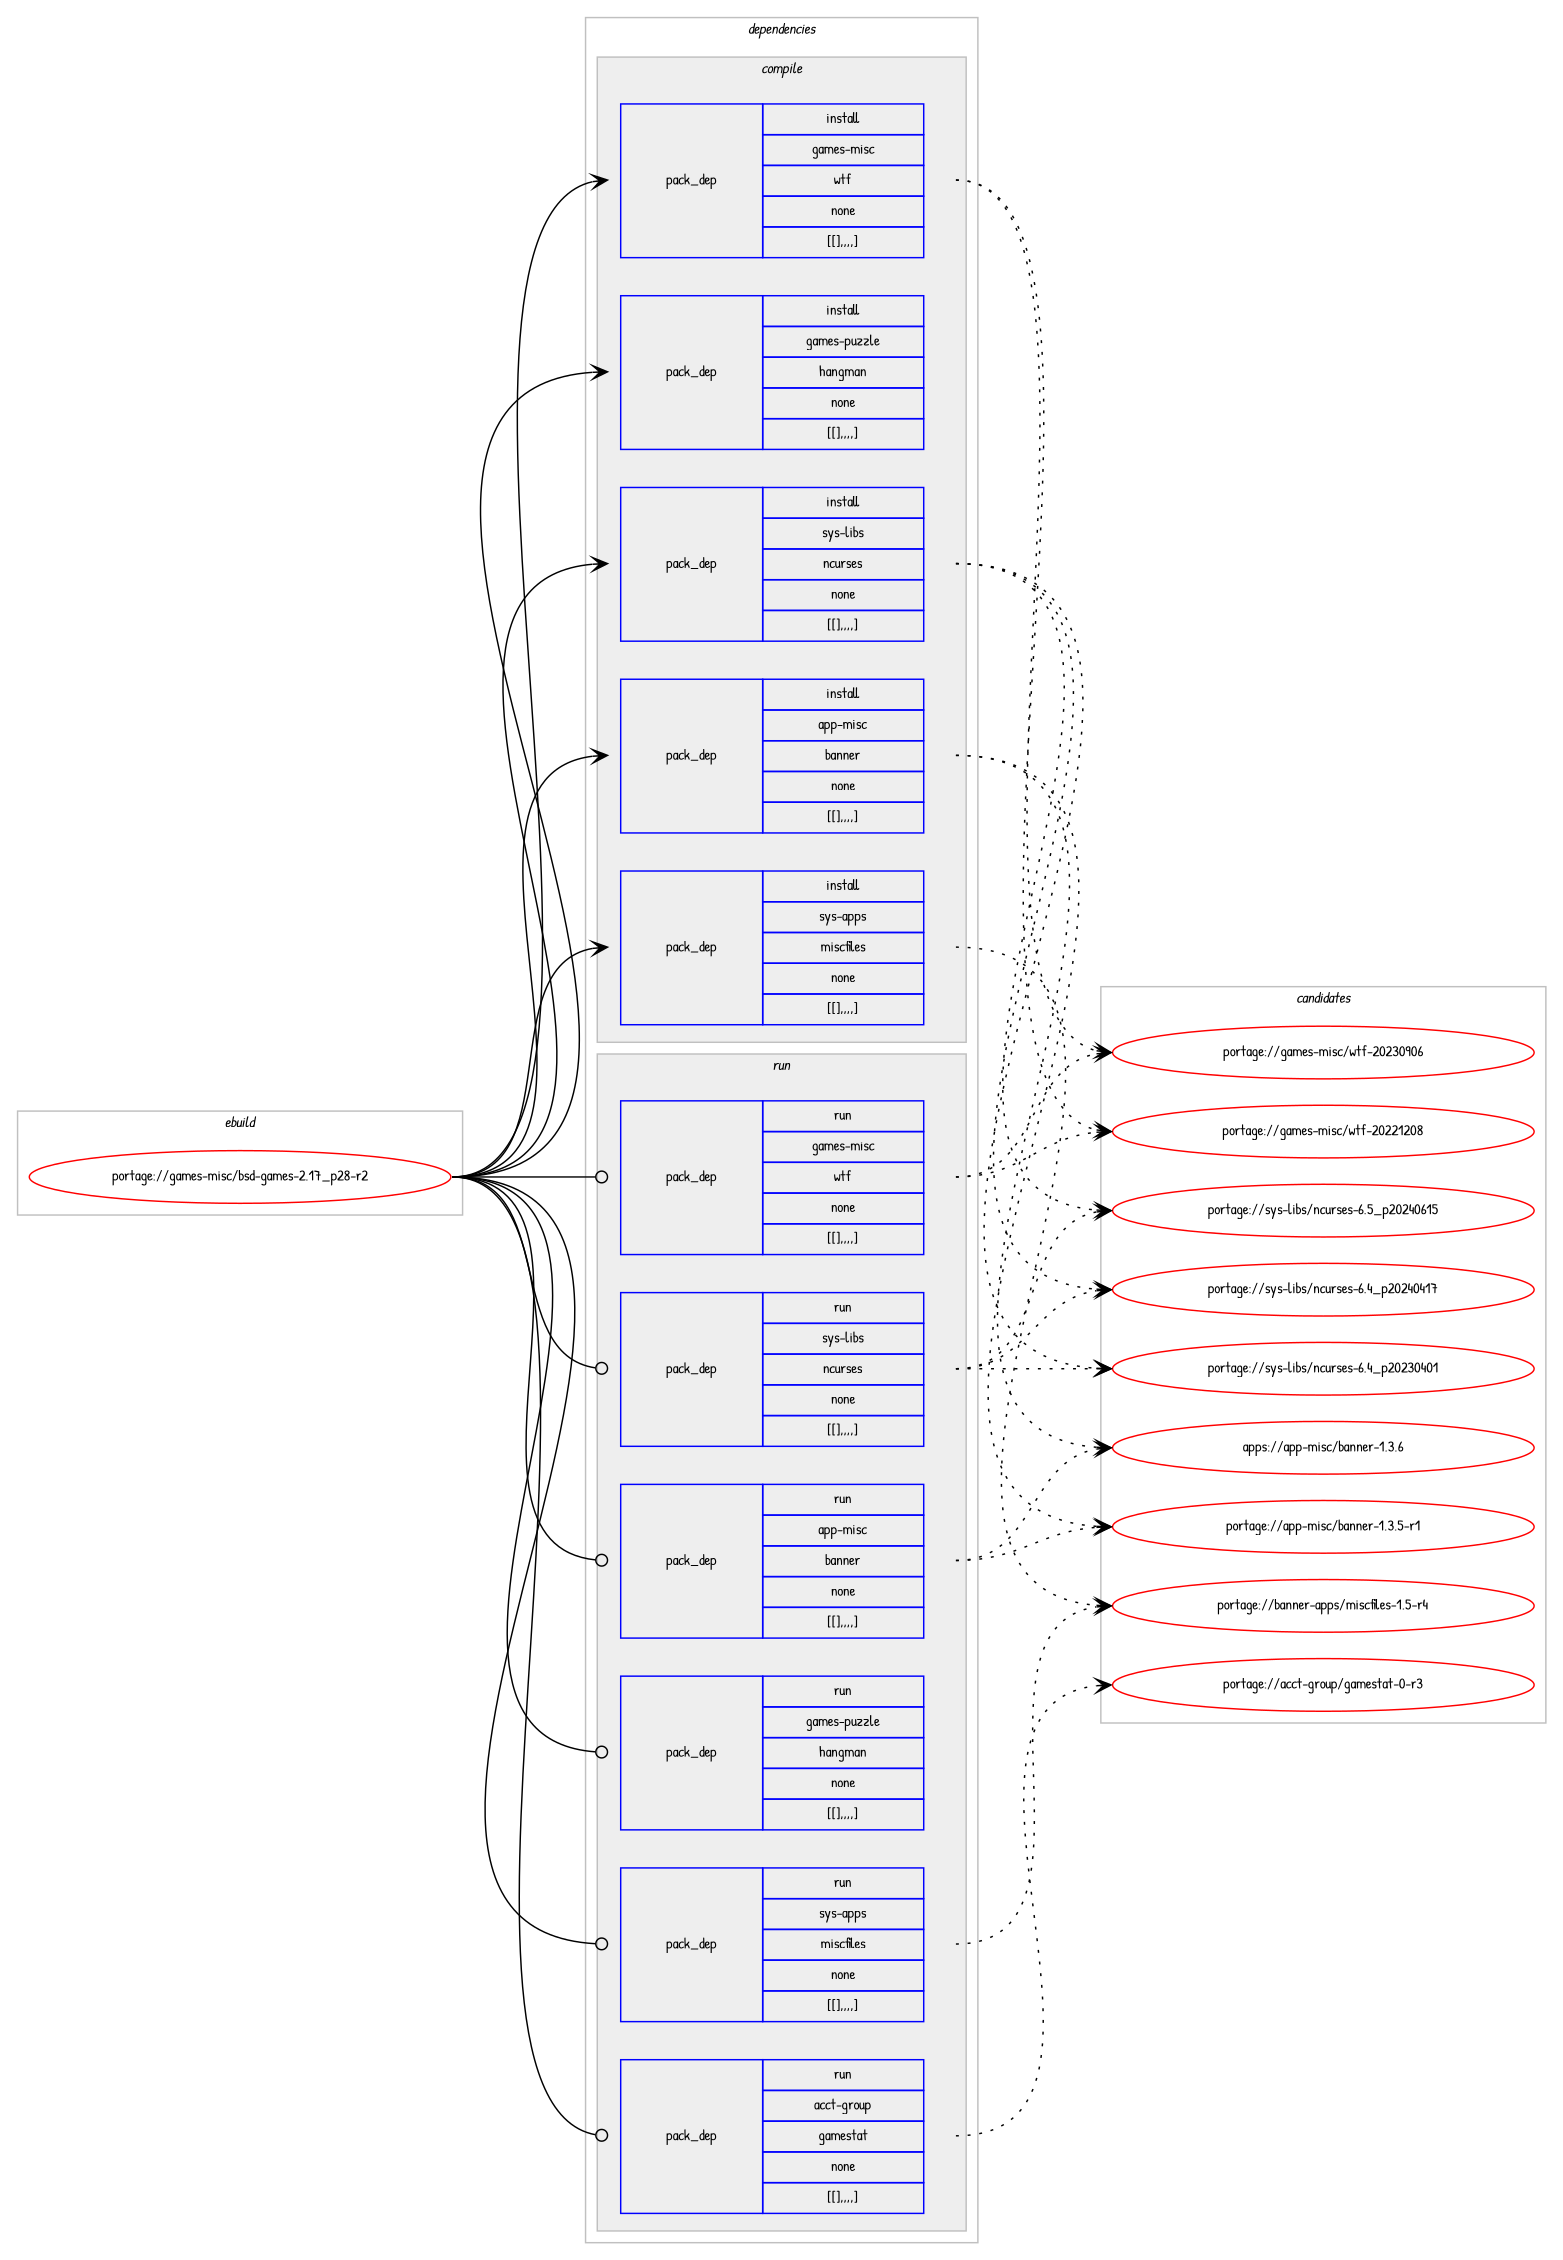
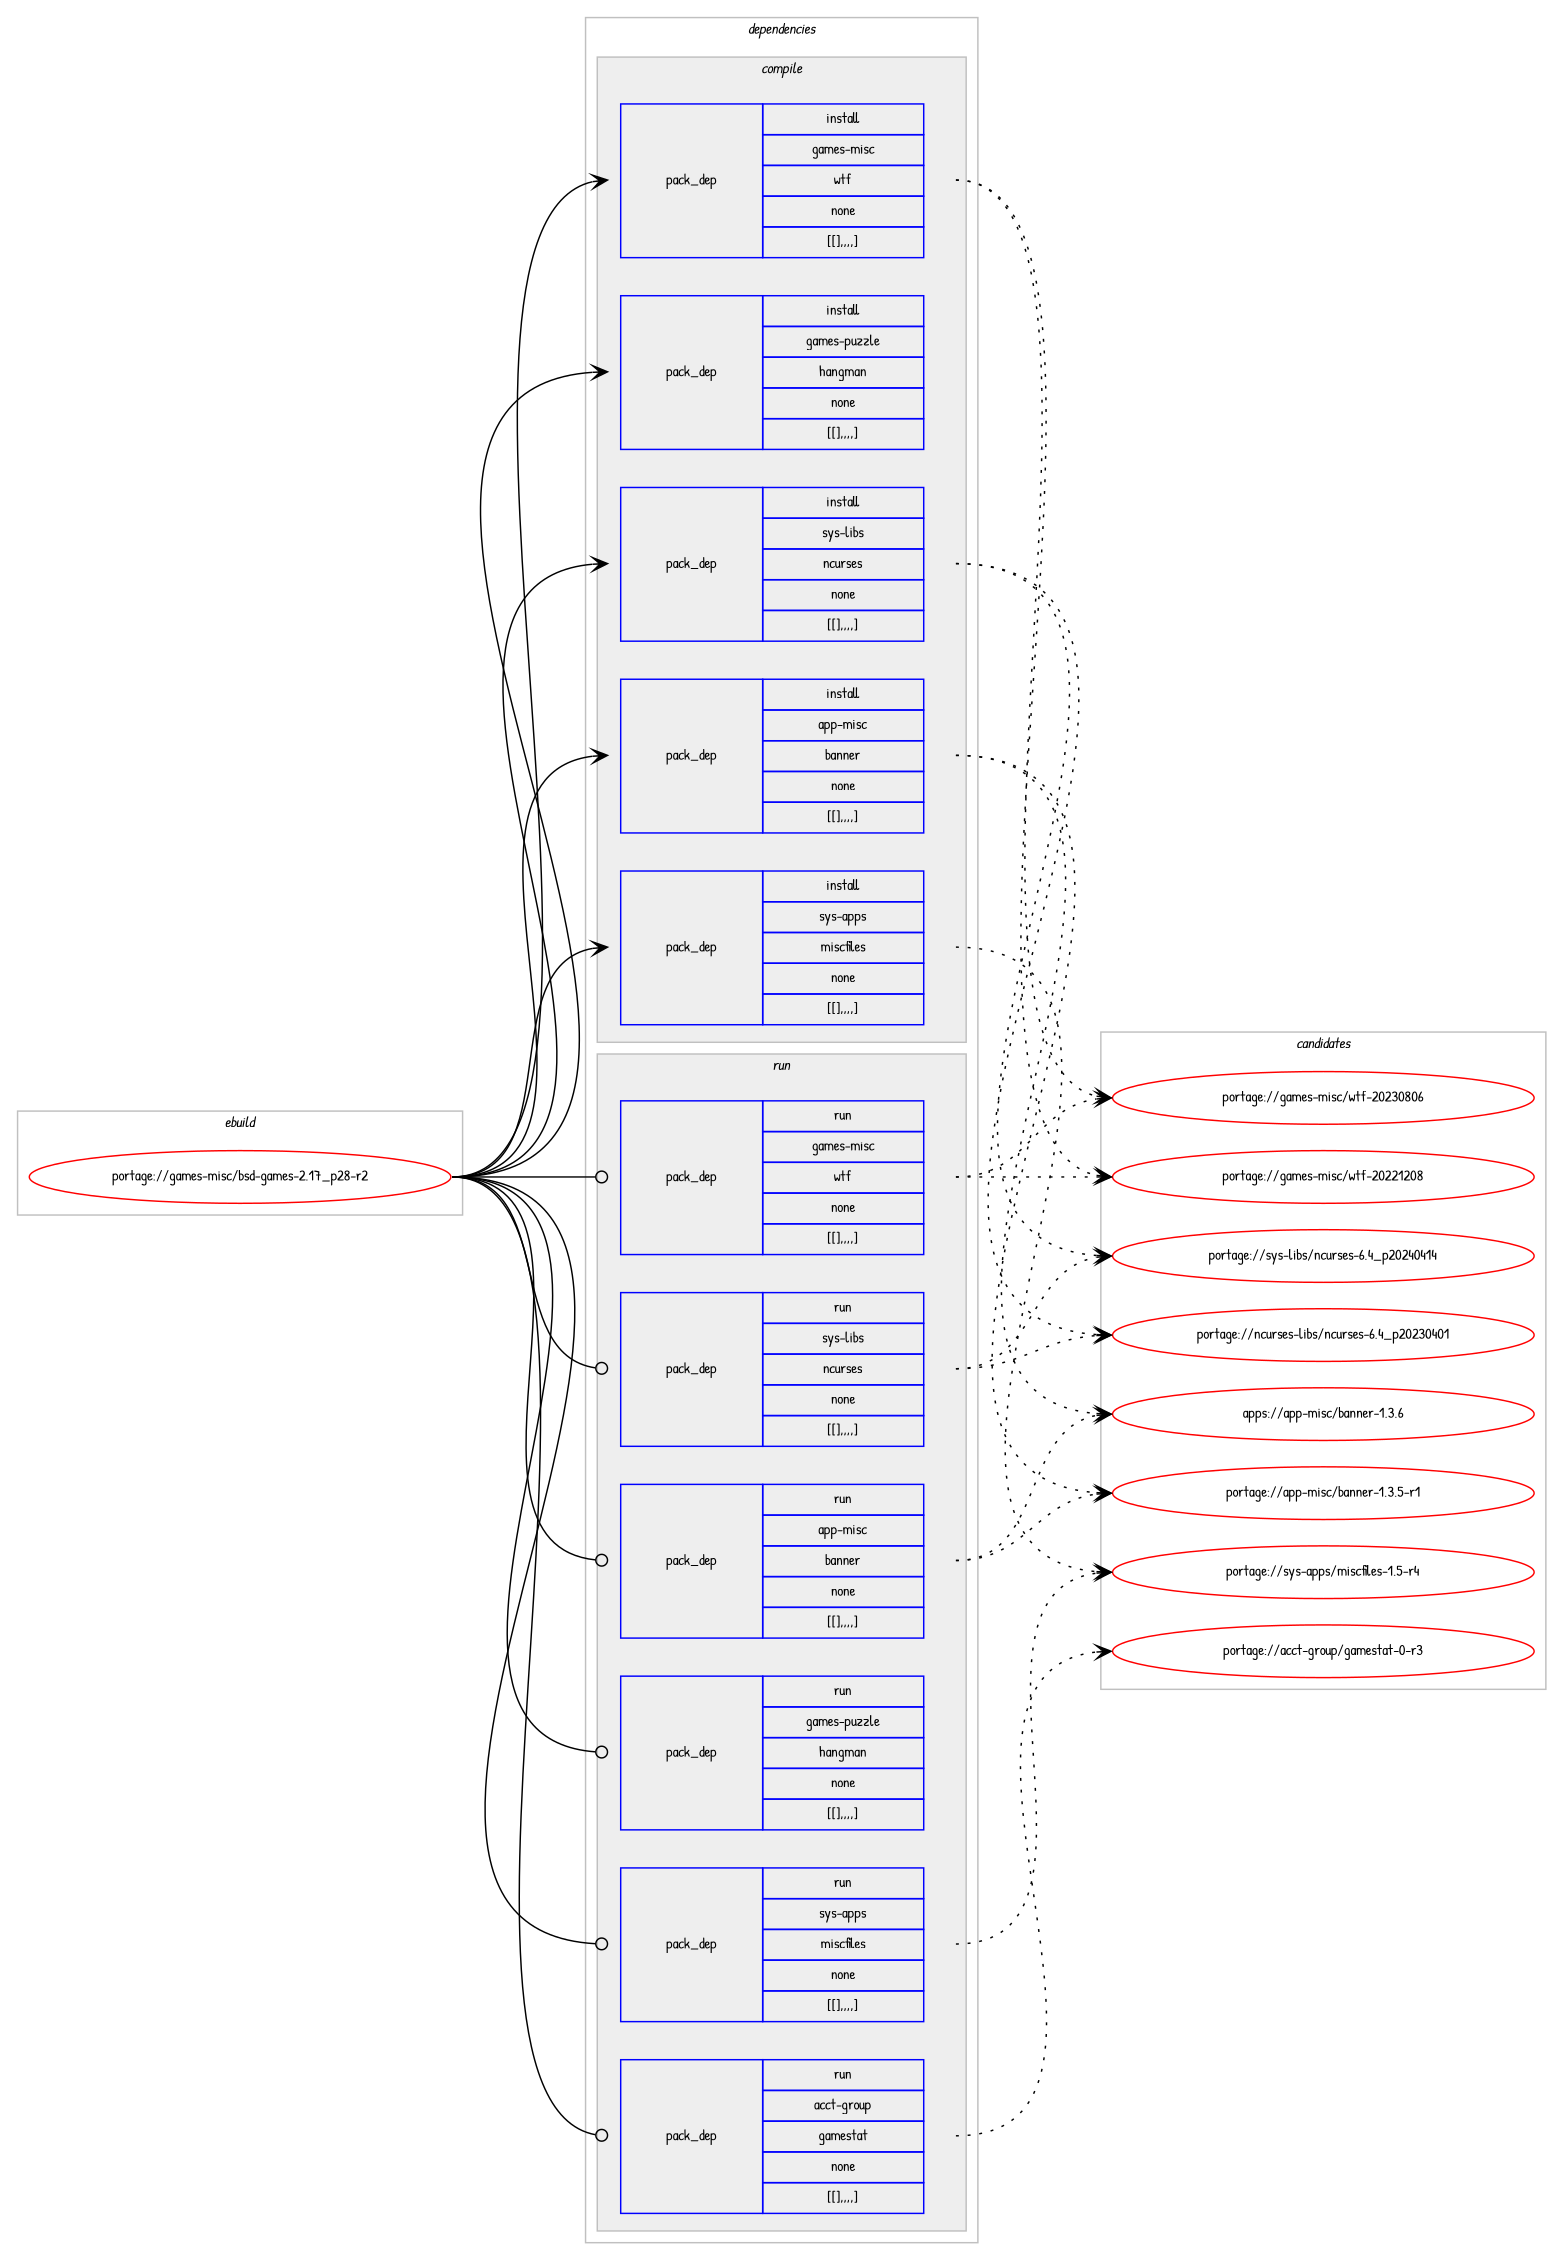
node "portage://games-misc/wtf-20230906": label "portage://games-misc/wtf-20230906" -> "portage://games-misc/wtf-20230806"
node "portage://sys-libs/ncurses-6.5_p20240615": removed
node "portage://sys-libs/ncurses-6.4_p20240417": label "portage://sys-libs/ncurses-6.4_p20240417" -> "portage://sys-libs/ncurses-6.4_p20240414"
node "portage://sys-libs/ncurses-6.4_p20230401": label "portage://sys-libs/ncurses-6.4_p20230401" -> "portage://ncurses-libs/ncurses-6.4_p20230401"
node "portage://banner-apps/miscfiles-1.5-r4": label "portage://banner-apps/miscfiles-1.5-r4" -> "portage://sys-apps/miscfiles-1.5-r4"
